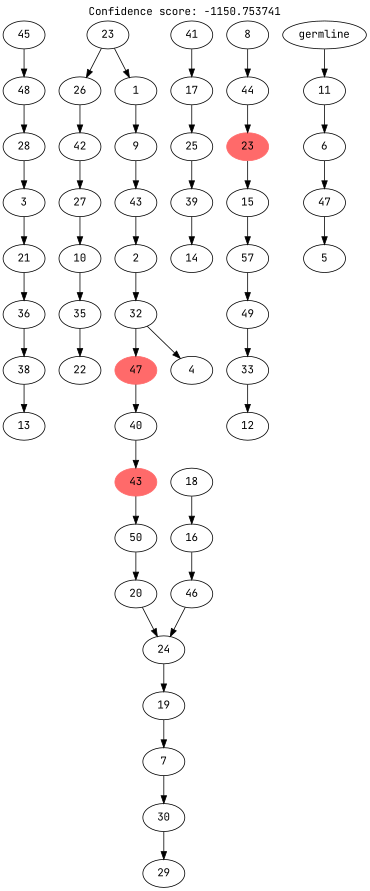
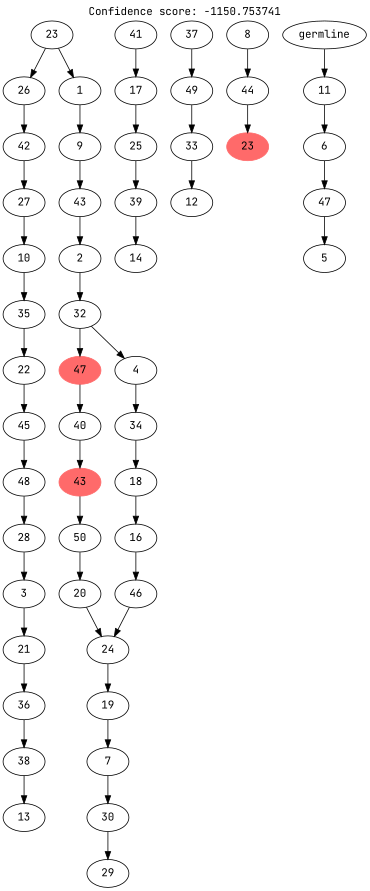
node "15": removed
node "57": label "57" -> "37"
edge "22" -> "45": added
node "34": added
